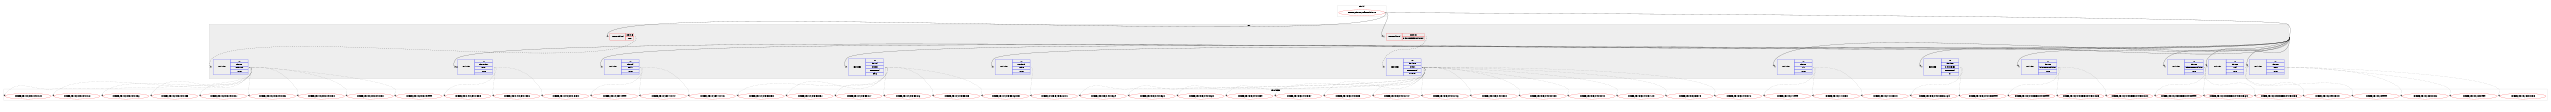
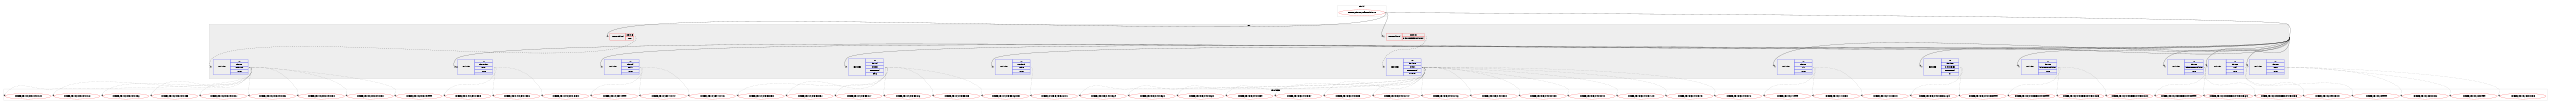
node "portage://dev-lang/use-3.7.3": label "portage://dev-lang/use-3.7.3" -> "portage://dev-lang/python-3.7.3"
